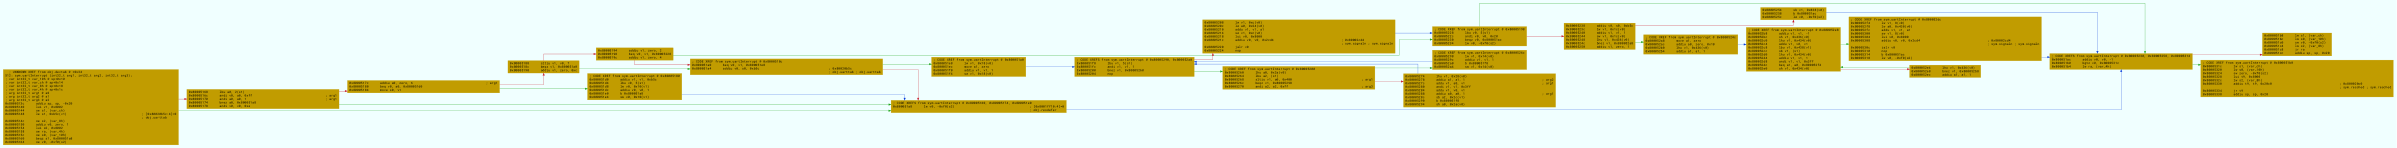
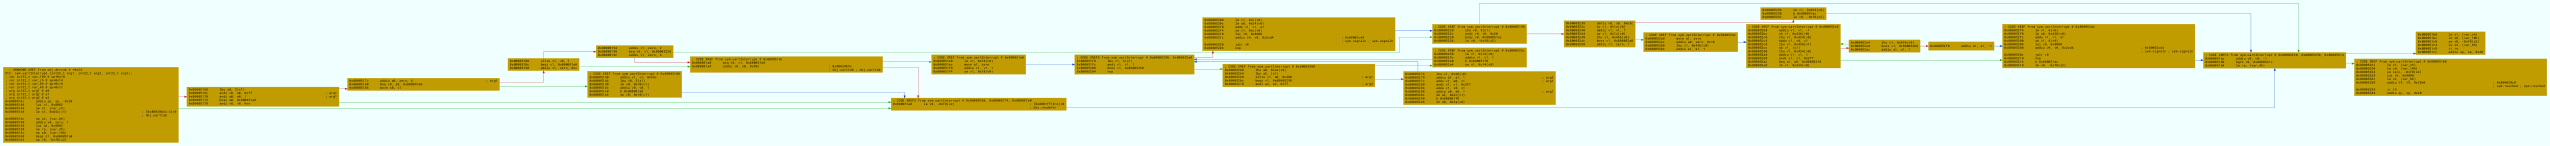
node "0x800052f0      addiu a1, a1, -1": added
